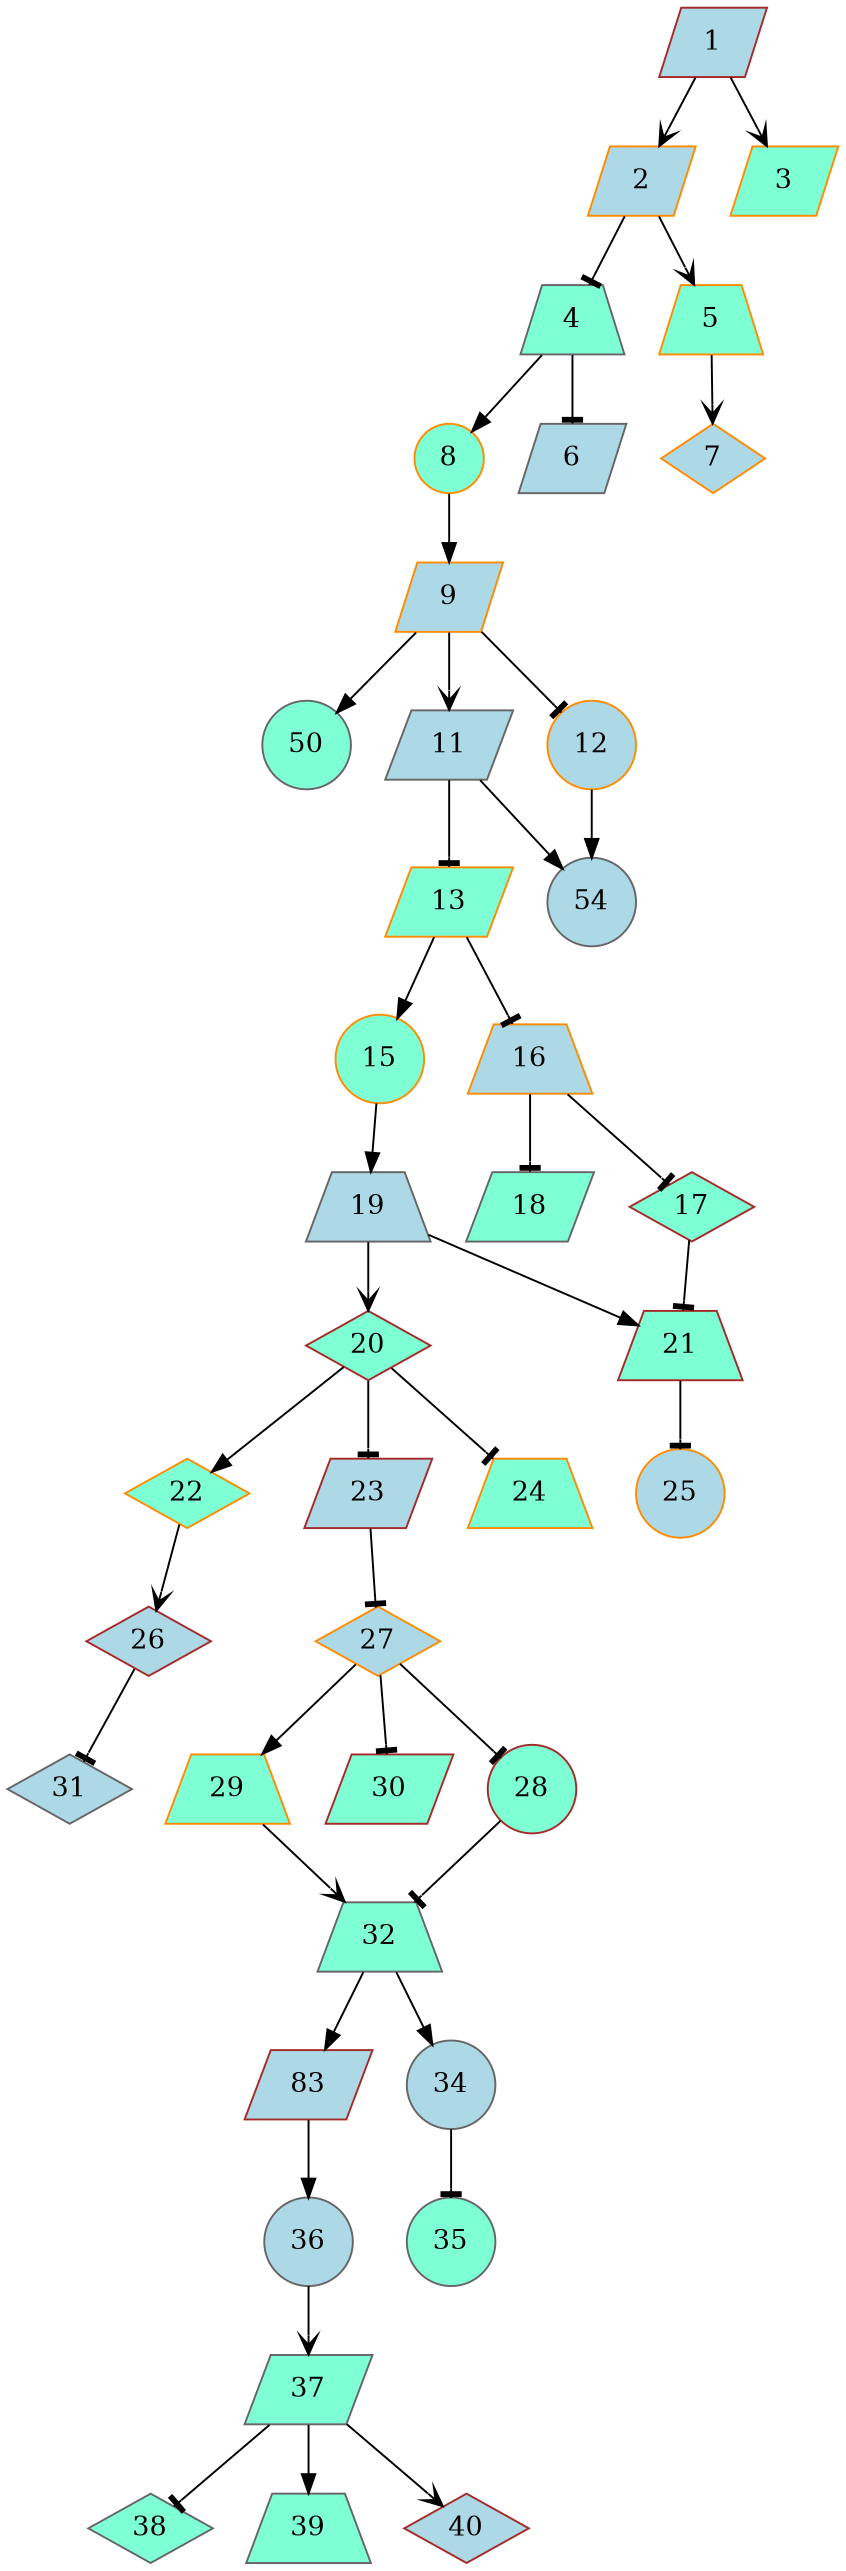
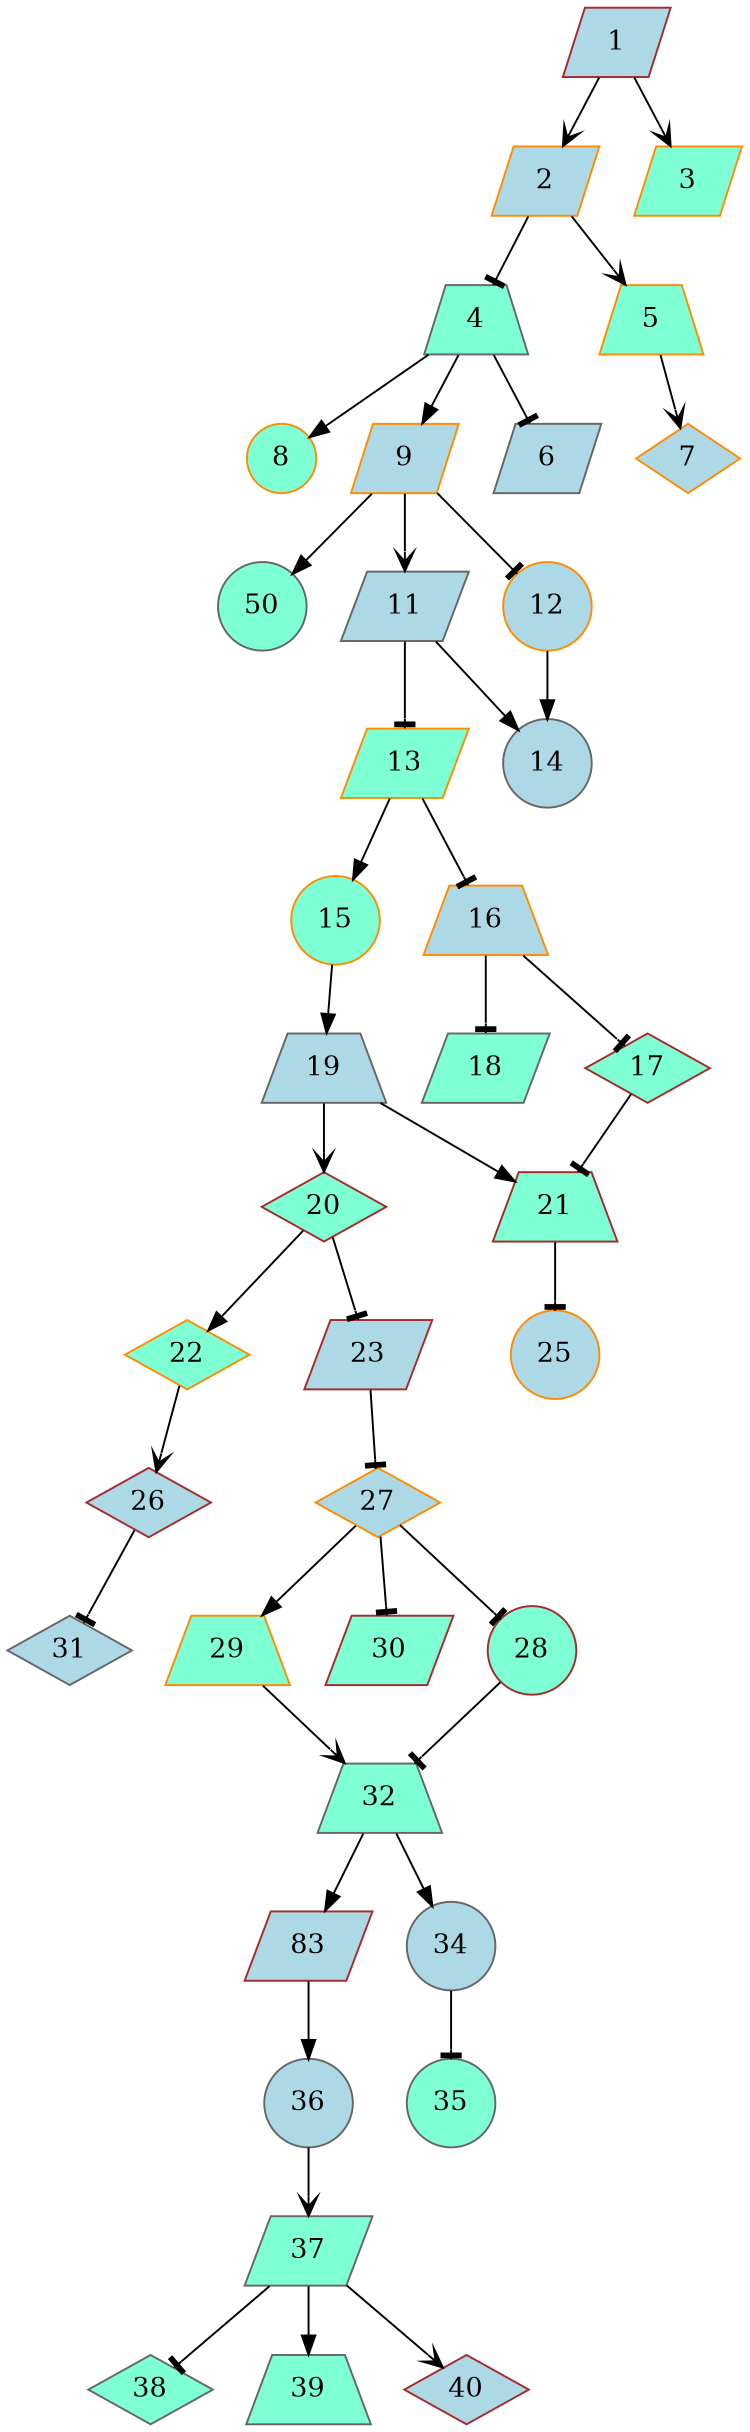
edge "8" -> "9": now "4" -> "9"
node "54": label "54" -> "14"
node "24": removed
